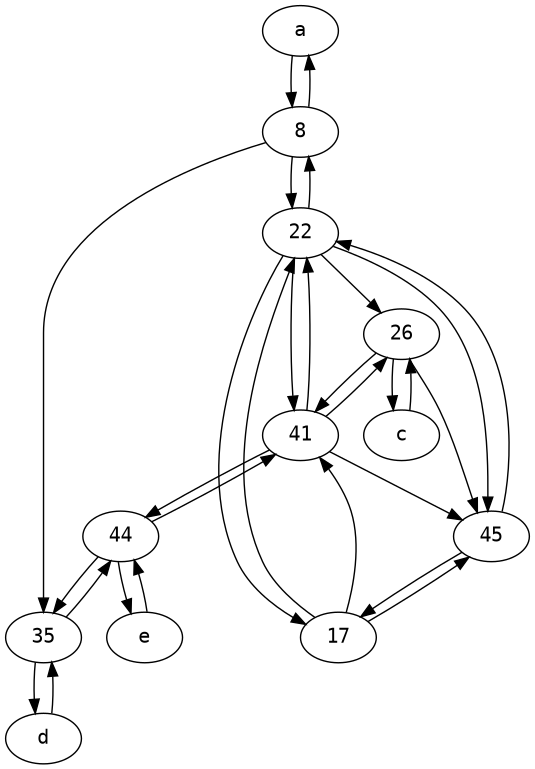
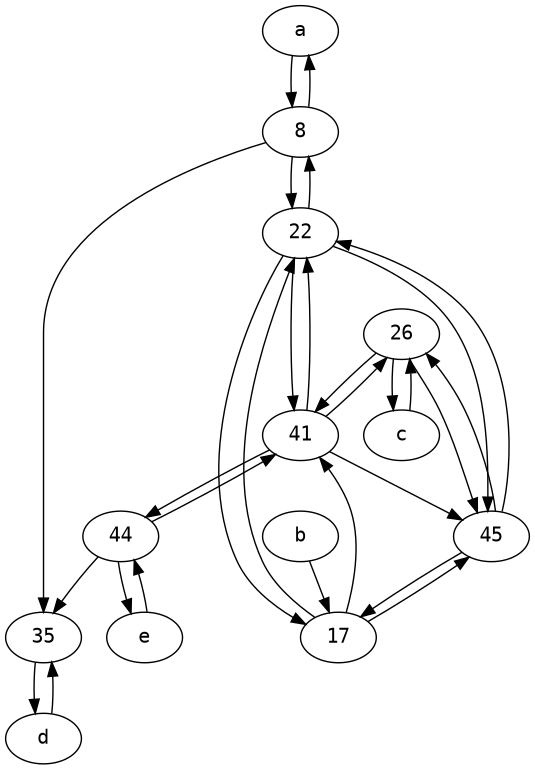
edge "22" -> "26": now "45" -> "26"
node "b": added
edge "35" -> "44": removed
